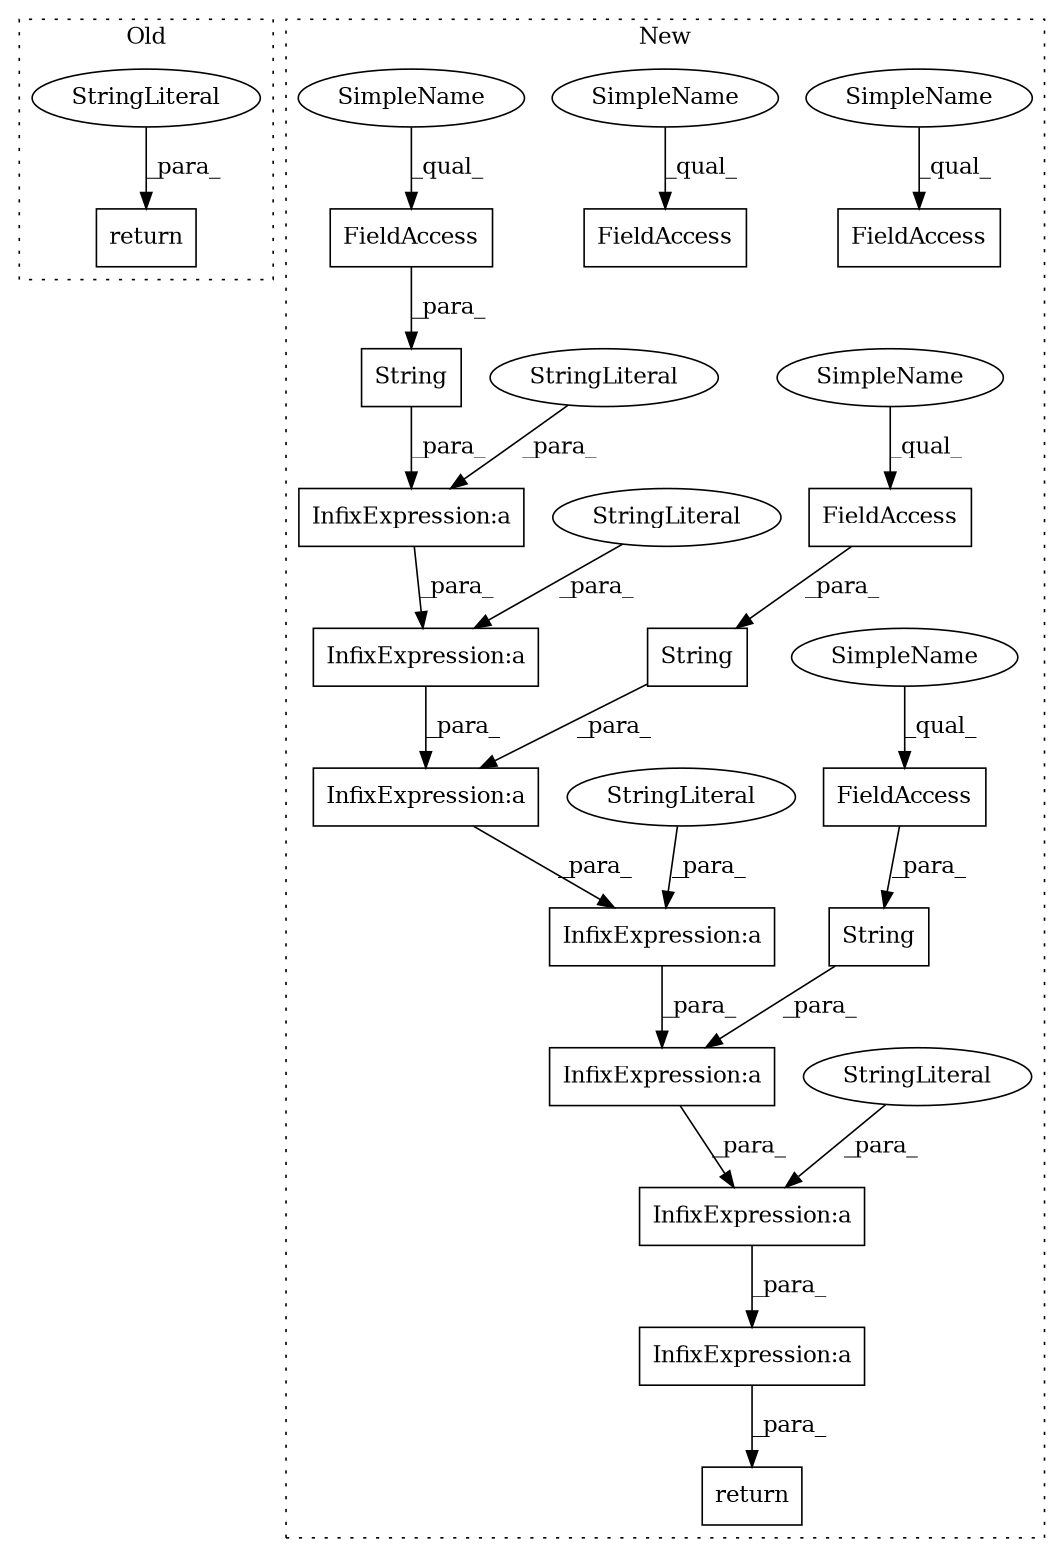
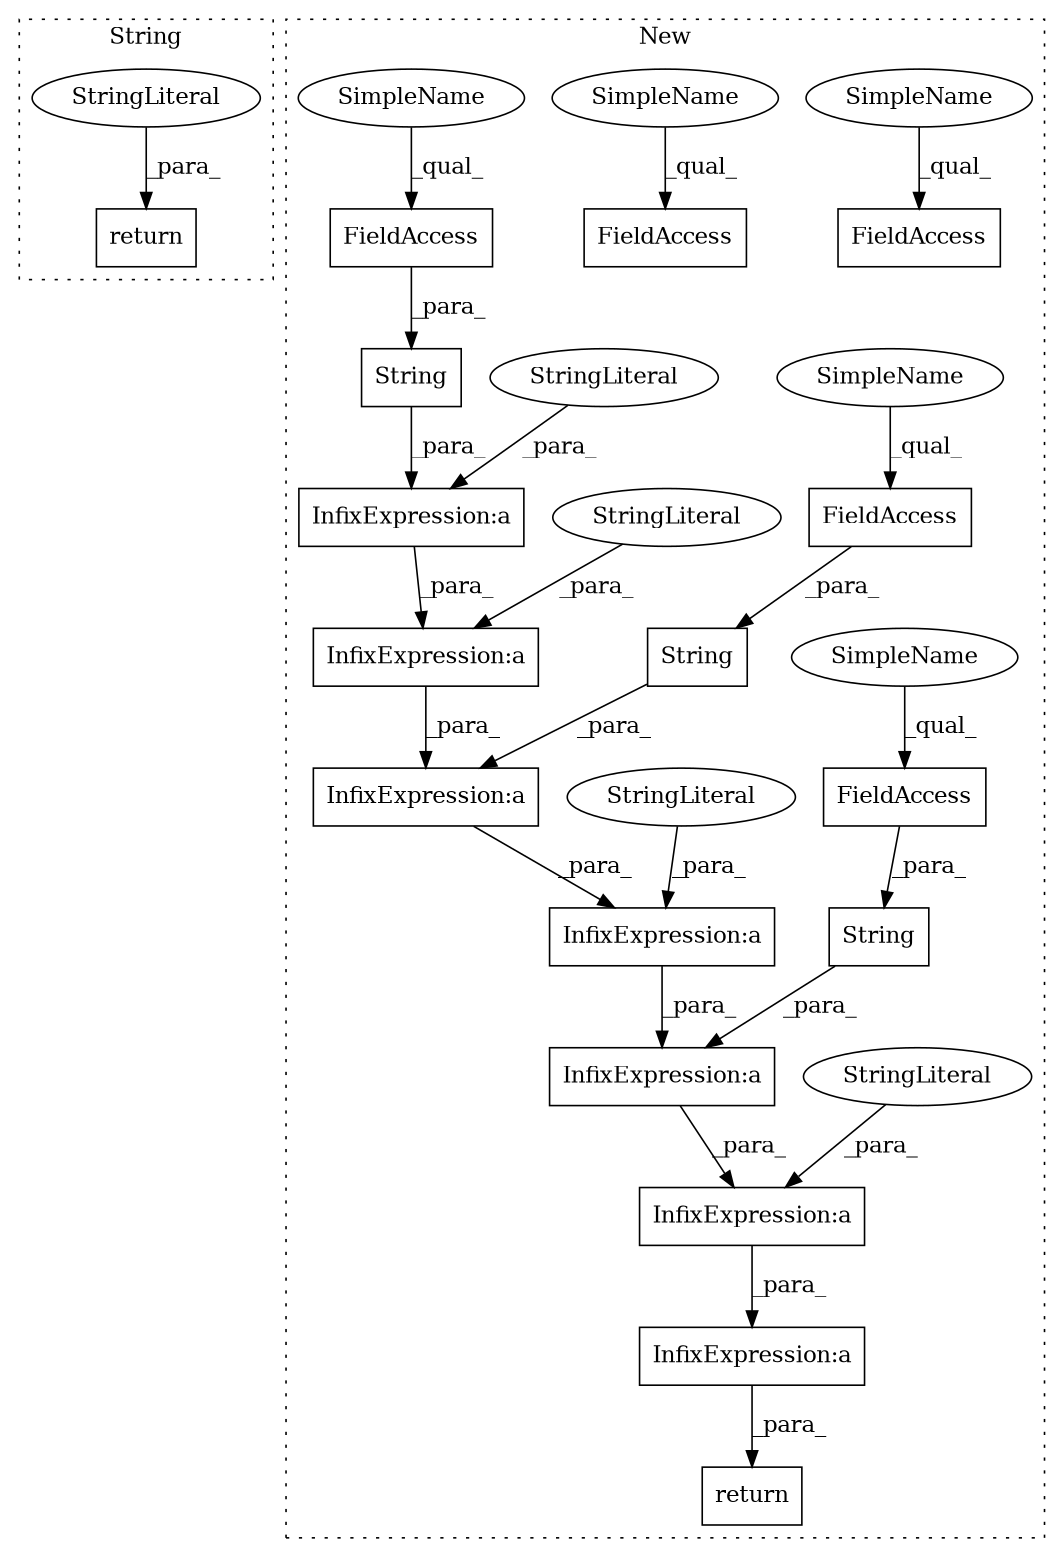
cluster "Old": label "Old" -> "String"
